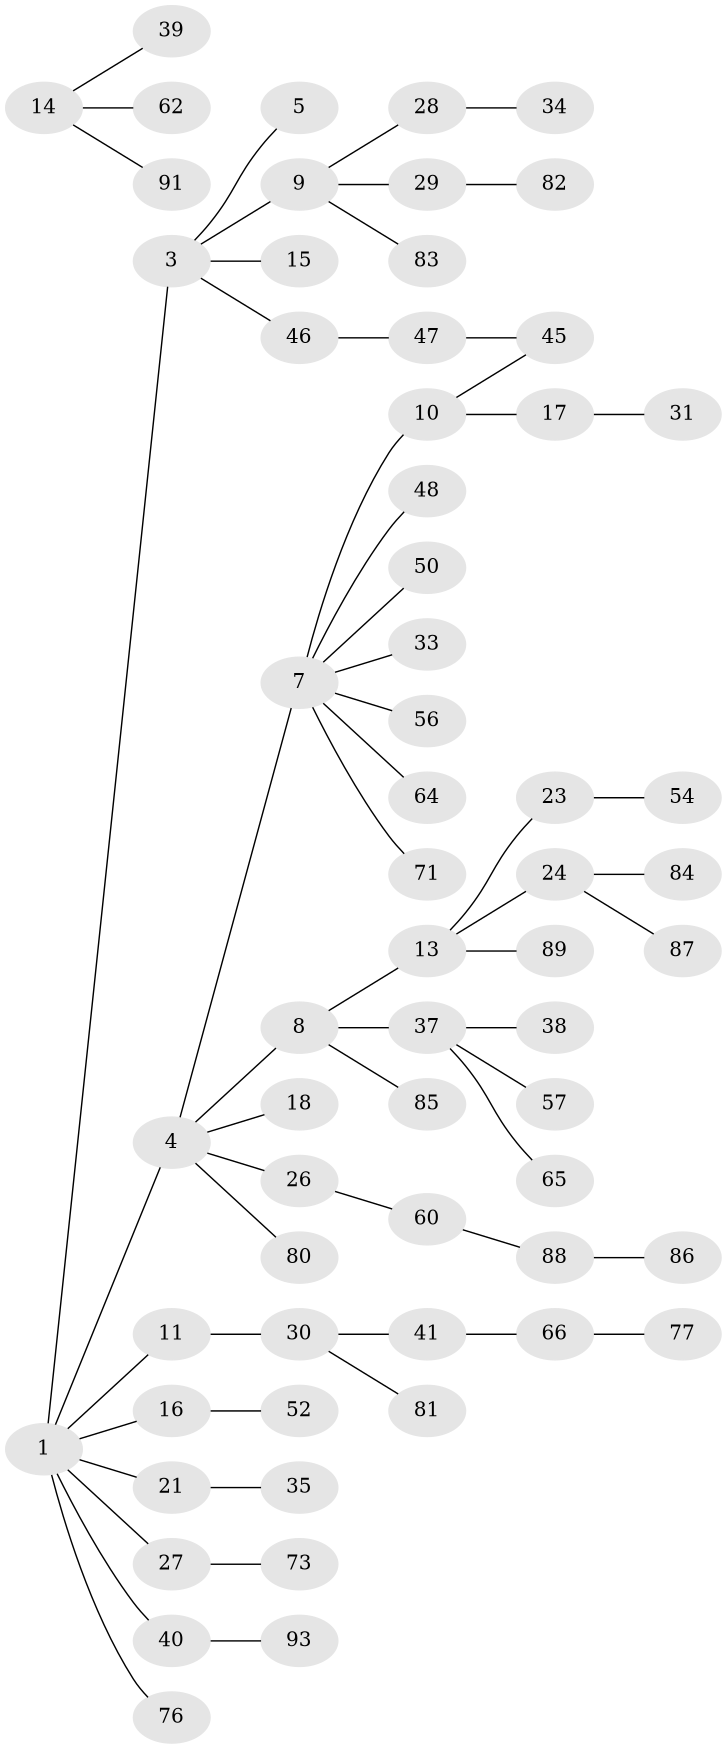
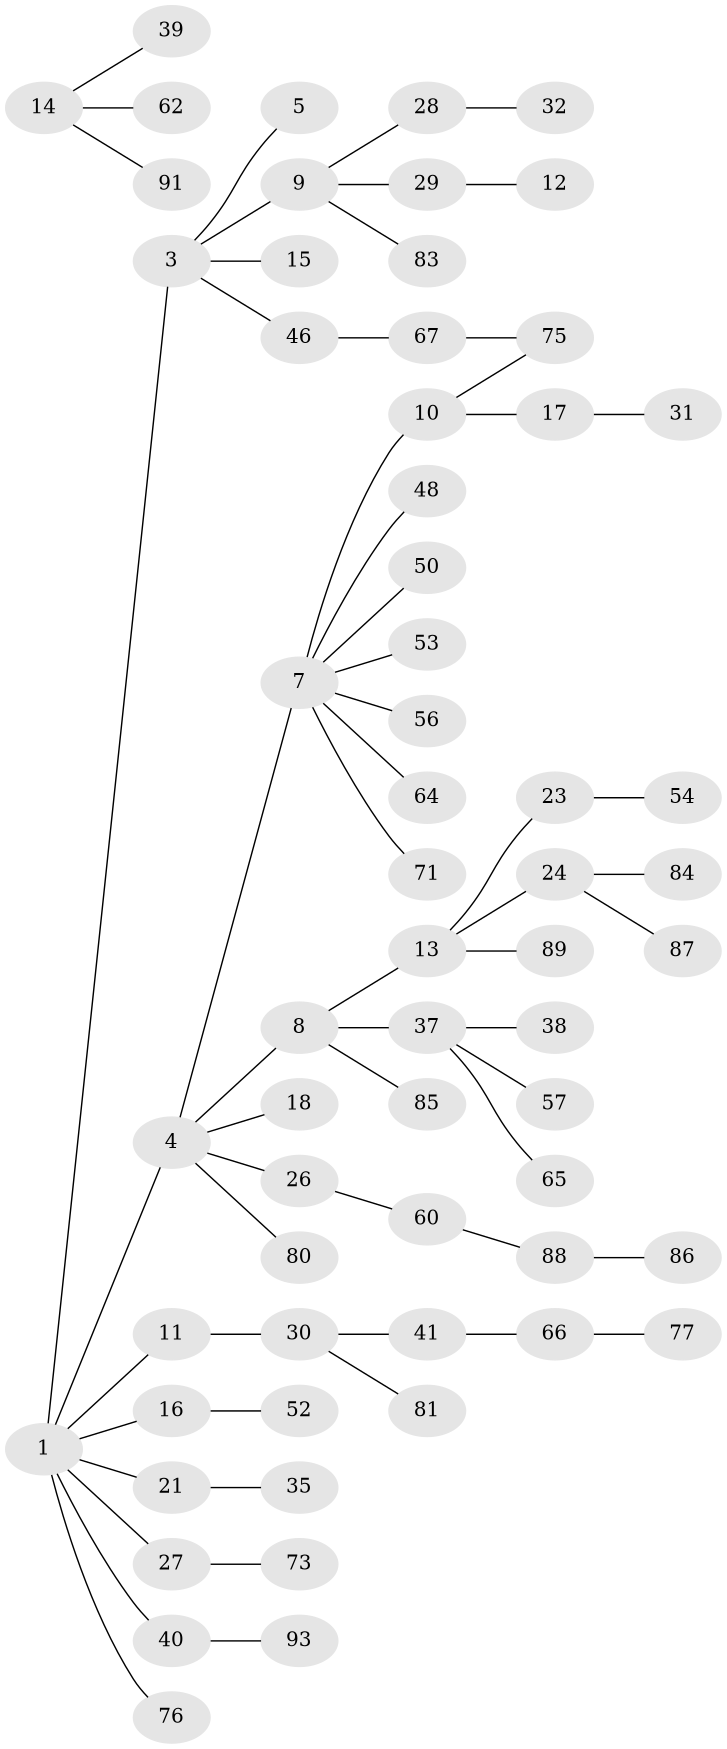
node "34": label "34" -> "32"
node "82": label "82" -> "12"
node "47": label "47" -> "67"
node "45": label "45" -> "75"
node "33": label "33" -> "53"
